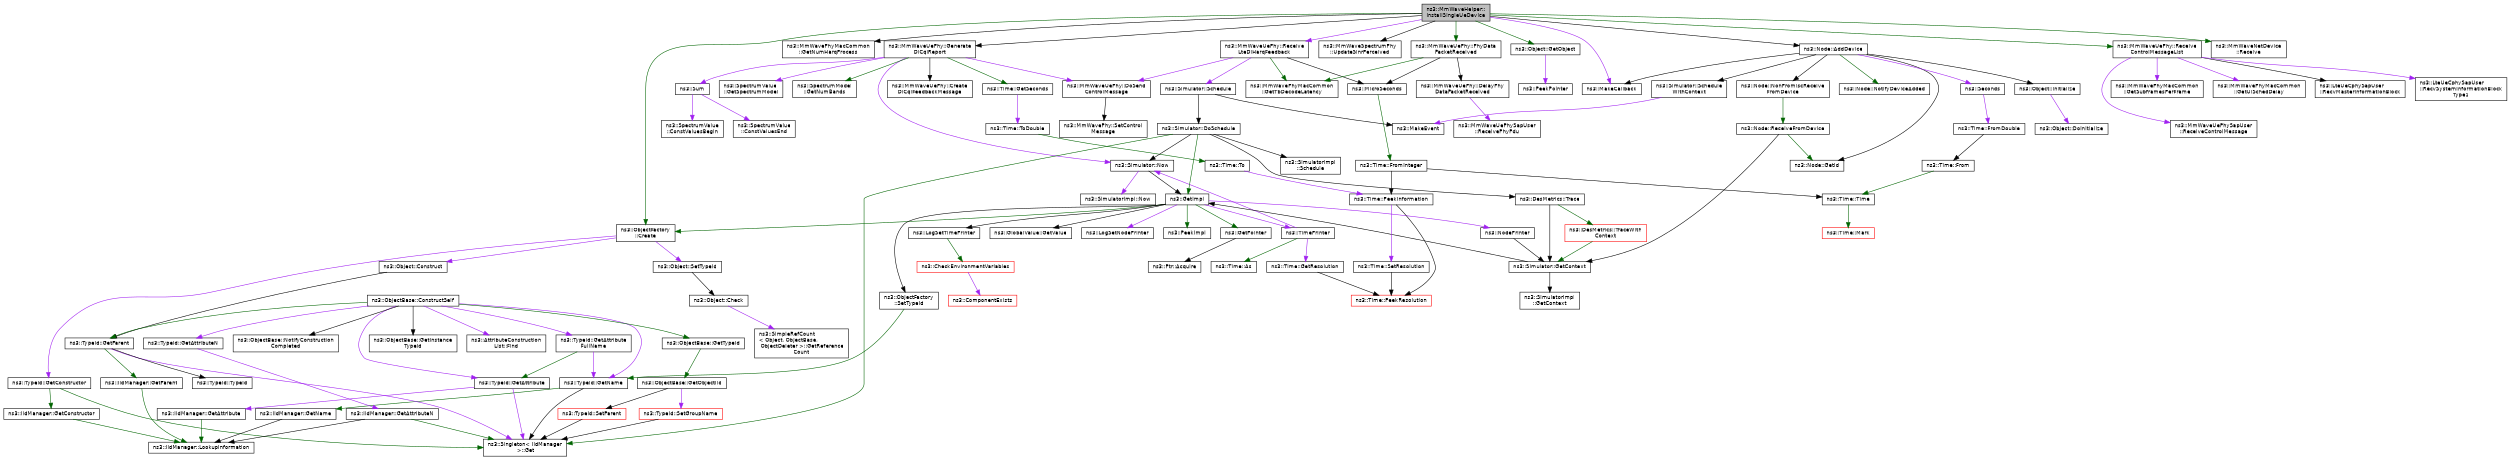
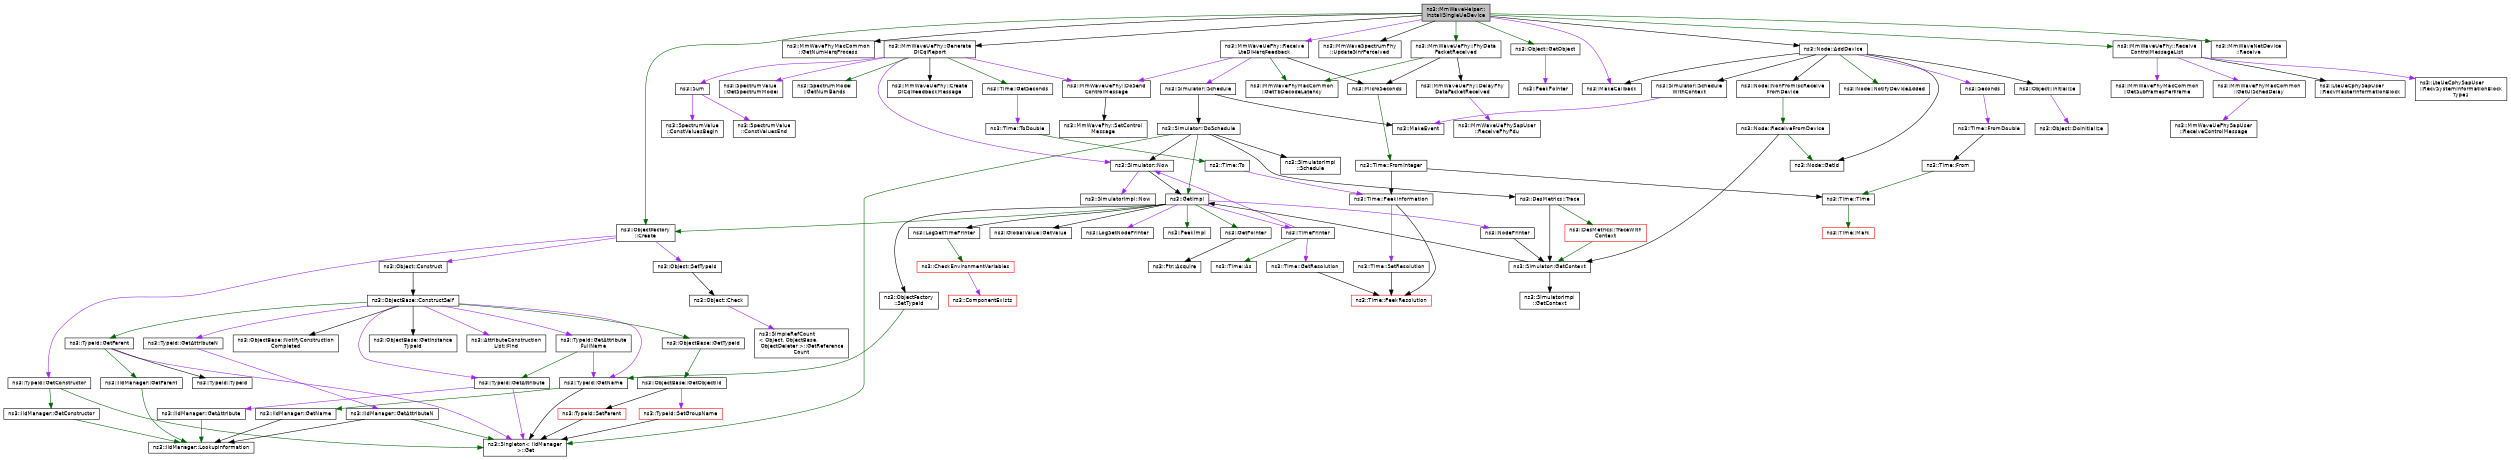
edge "ns3::MmWaveUePhy::Receive ControlMessageList" -> "ns3::MmWaveUePhySapUser ::ReceiveControlMessage": now "ns3::MmWavePhyMacCommon ::GetUlSchedDelay" -> "ns3::MmWaveUePhySapUser ::ReceiveControlMessage"
edge "ns3::Object::Construct" -> "ns3::TypeId::GetParent": now "ns3::Object::Construct" -> "ns3::ObjectBase::ConstructSelf"
